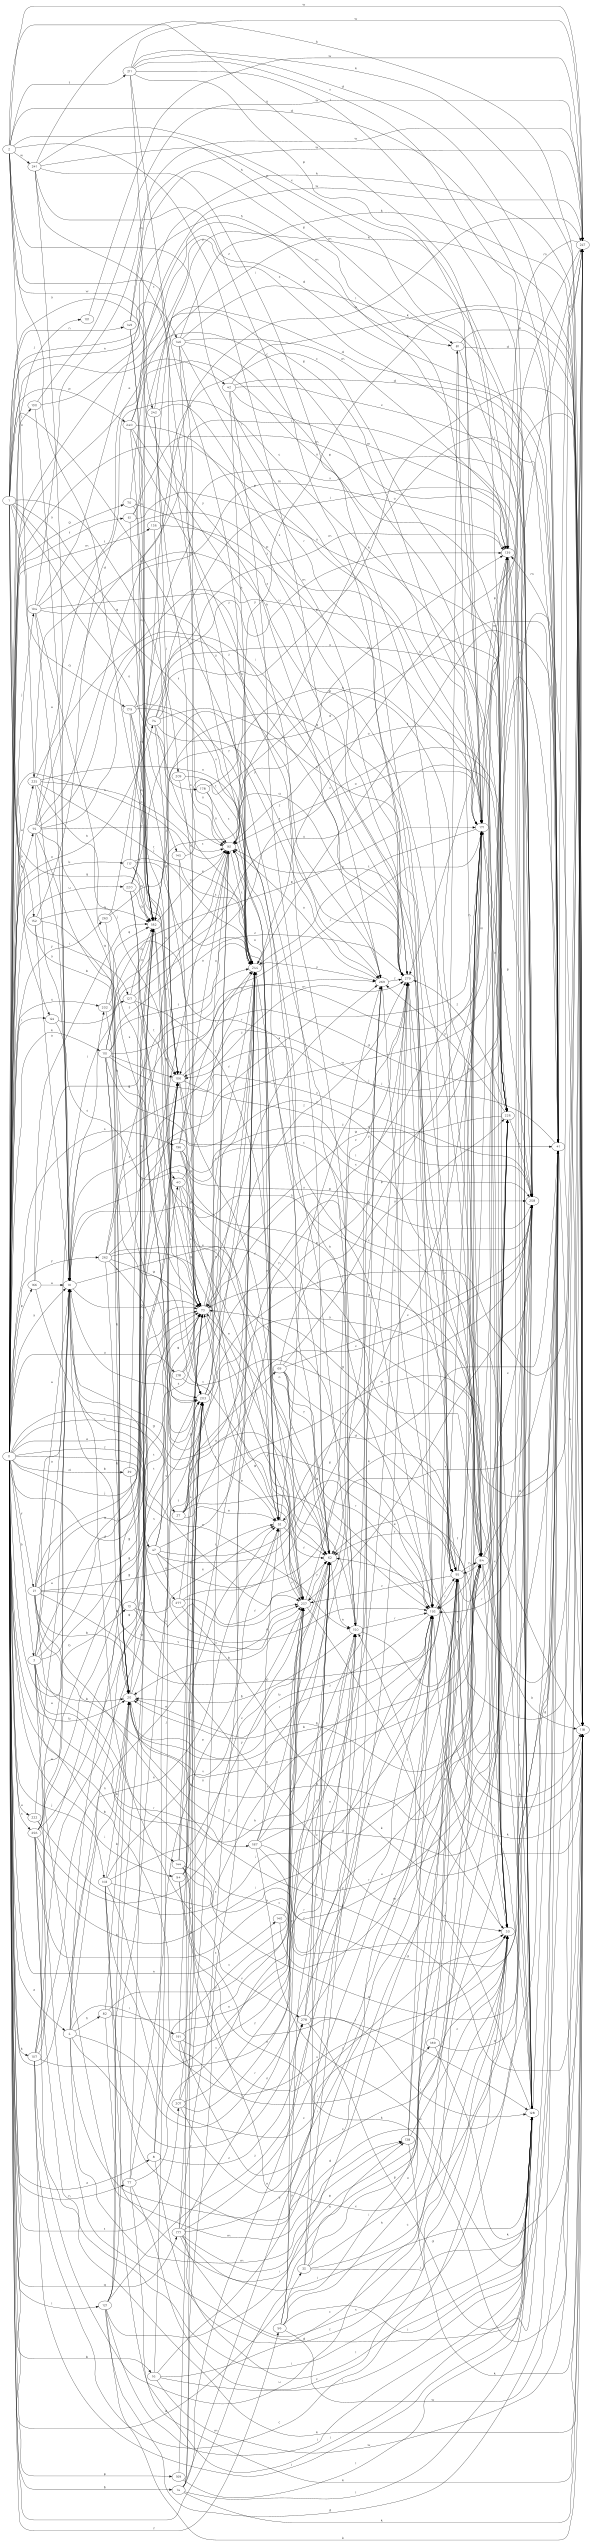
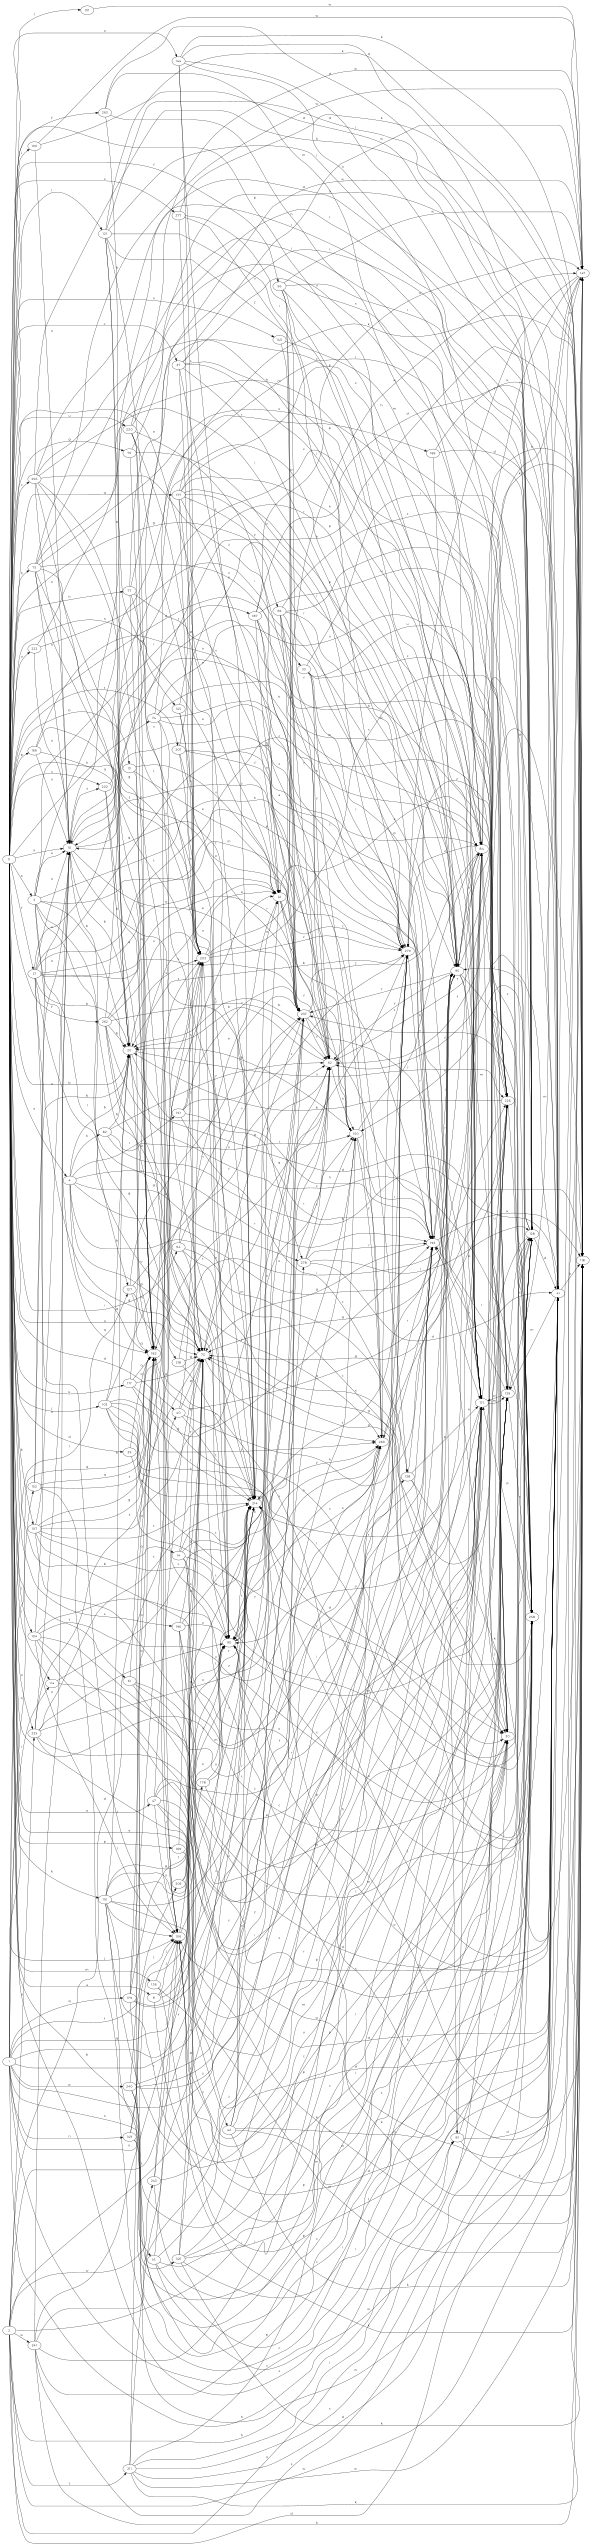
edge "263" -> "84": added, label "h"
edge "118" -> "106": removed, label "j"
node "244": label "244" -> "214"
